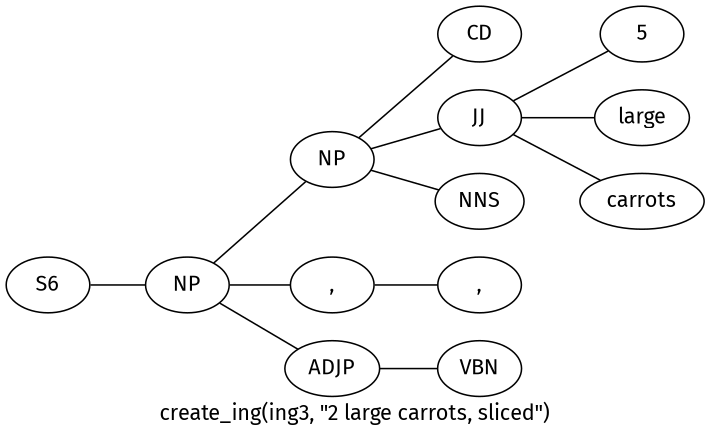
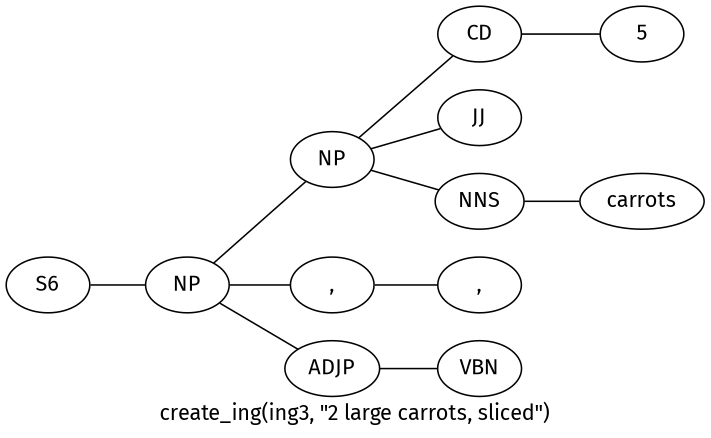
edge "5" -- "JJ": now "5" -- "CD"
node "large": removed
edge "JJ" -- "carrots": now "NNS" -- "carrots"
